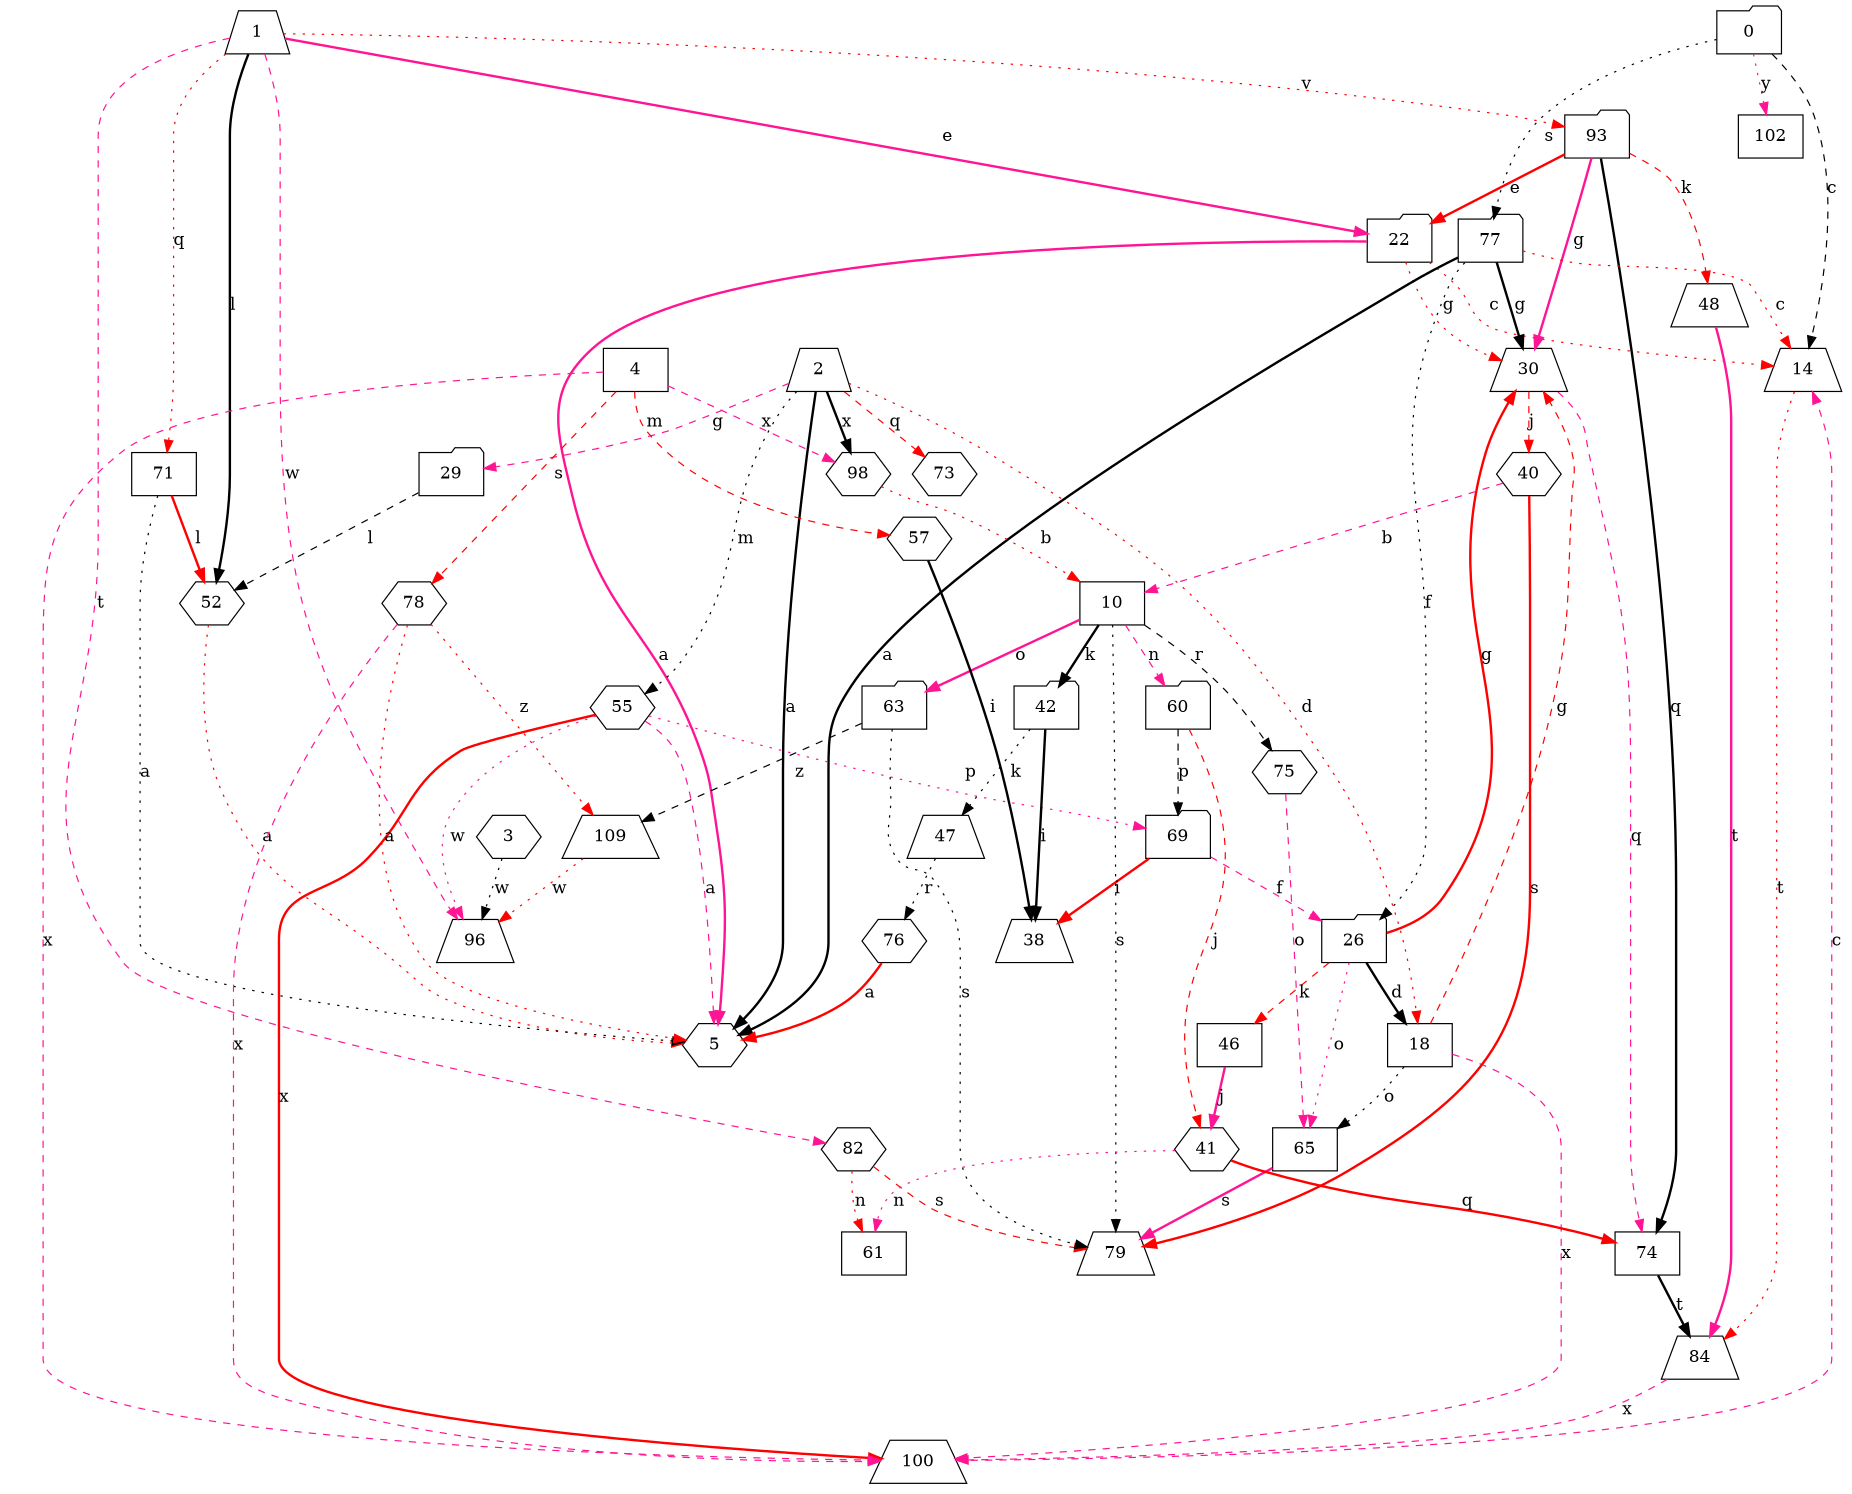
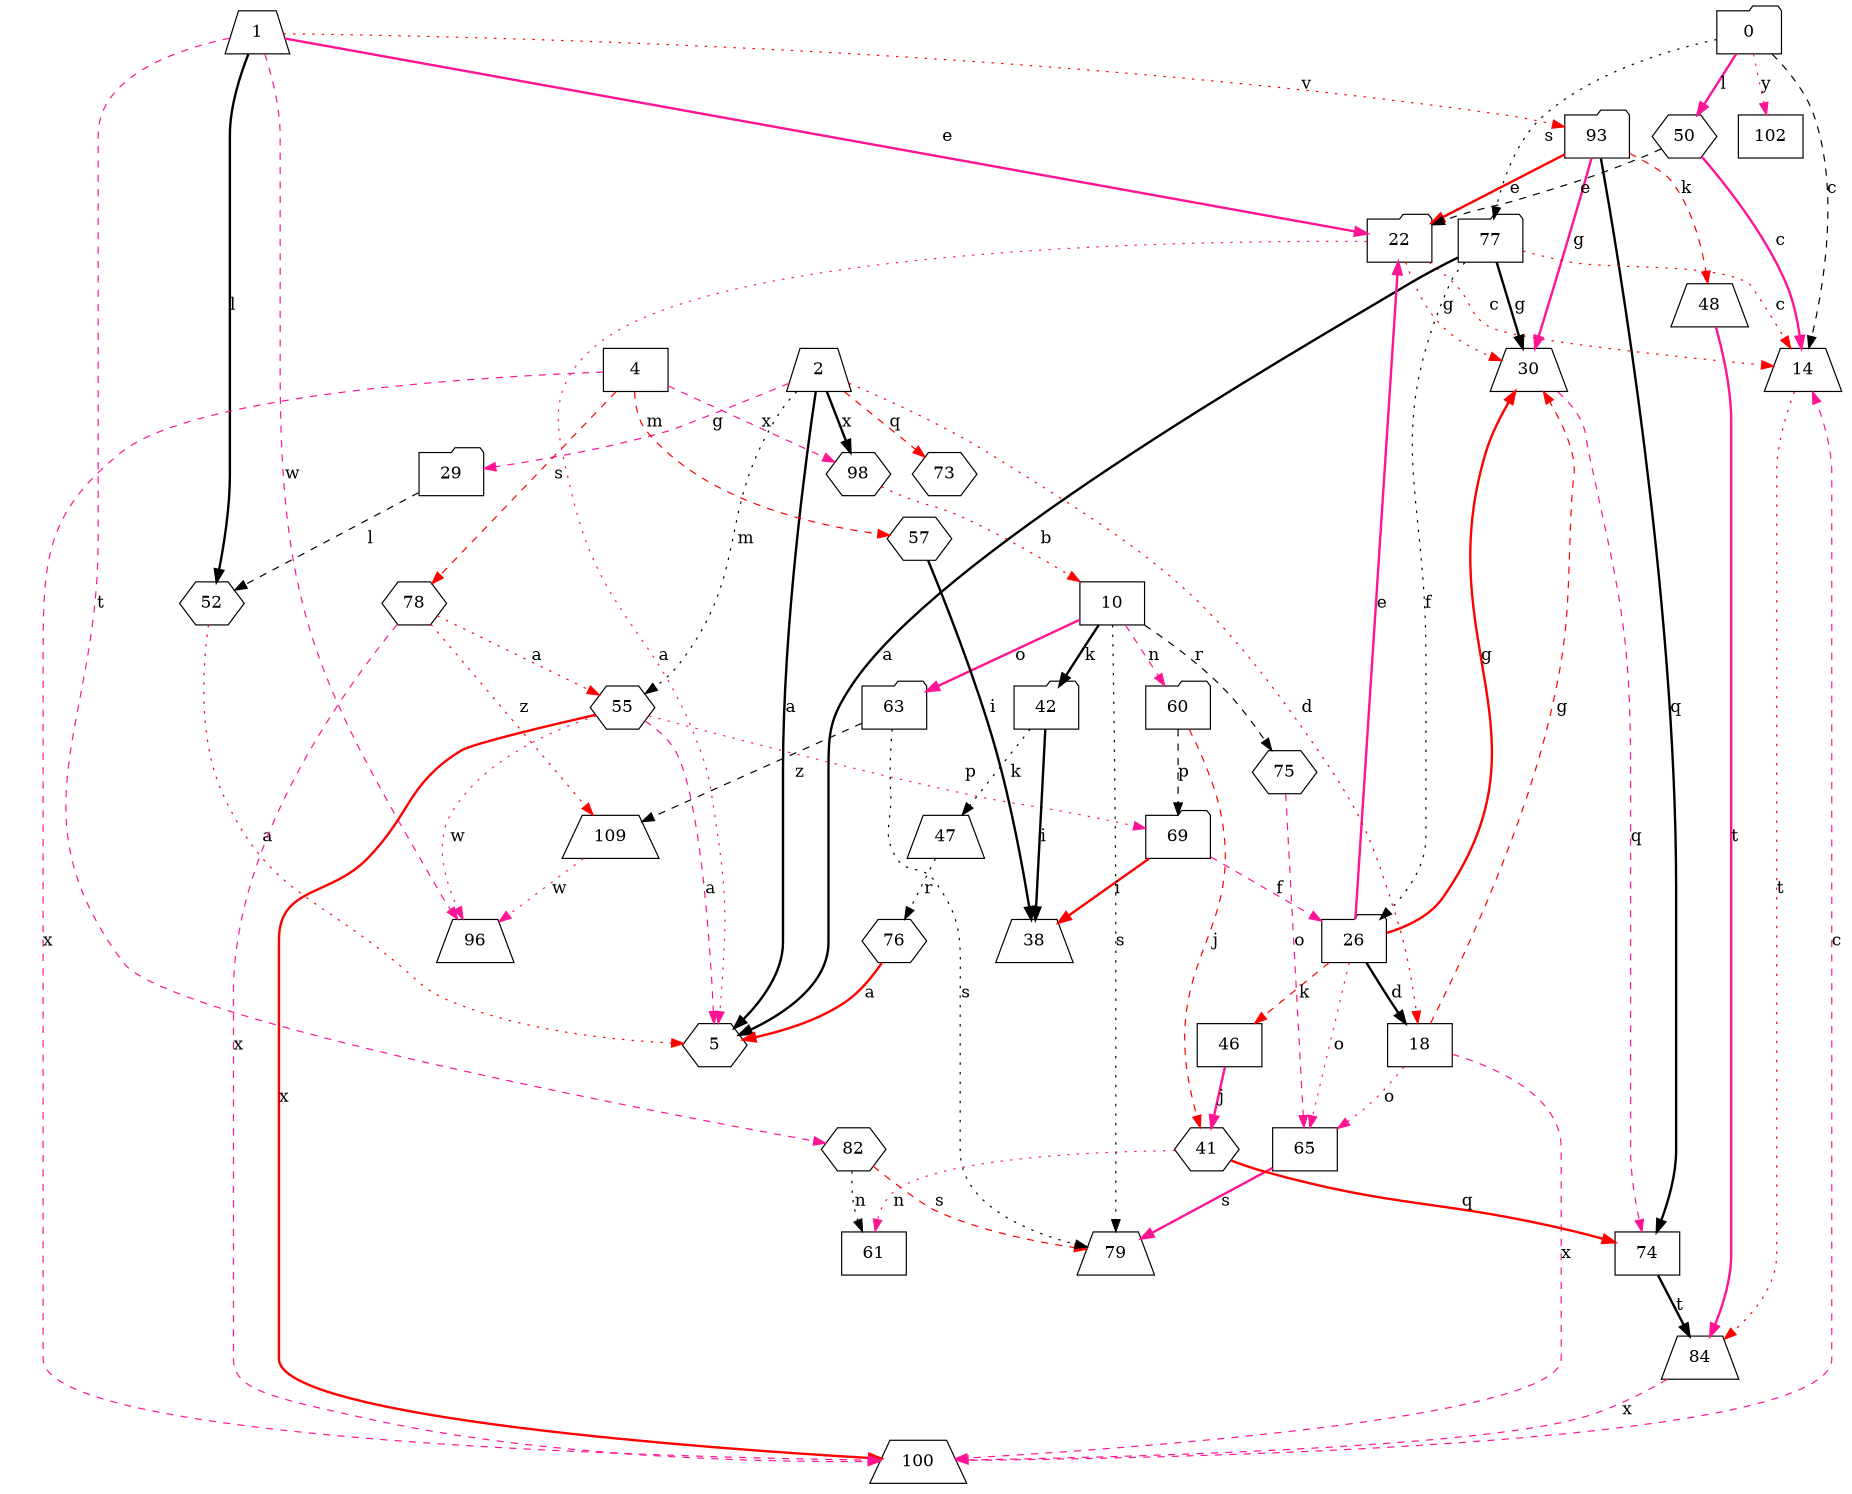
node "50": added
edge "22" -> "5": style bold -> dotted
node "71": removed
node "40": removed
edge "26" -> "22": added, label "e"
node "3": removed
edge "109" -> "96": color red -> deeppink
edge "78" -> "5": now "78" -> "55"
edge "18" -> "65": color black -> deeppink
edge "82" -> "61": color red -> black
